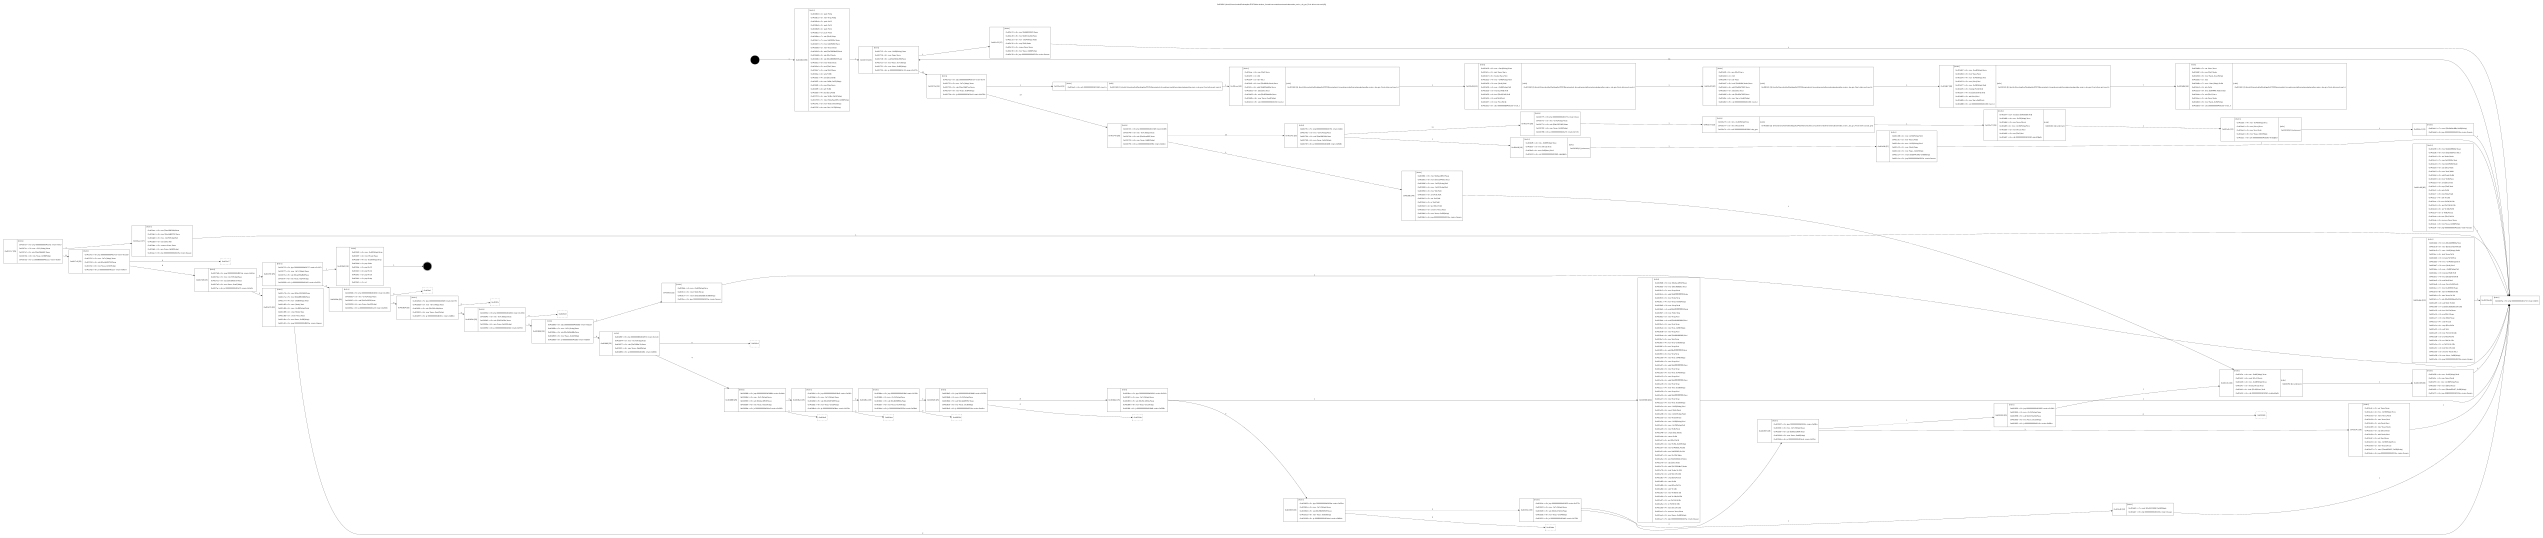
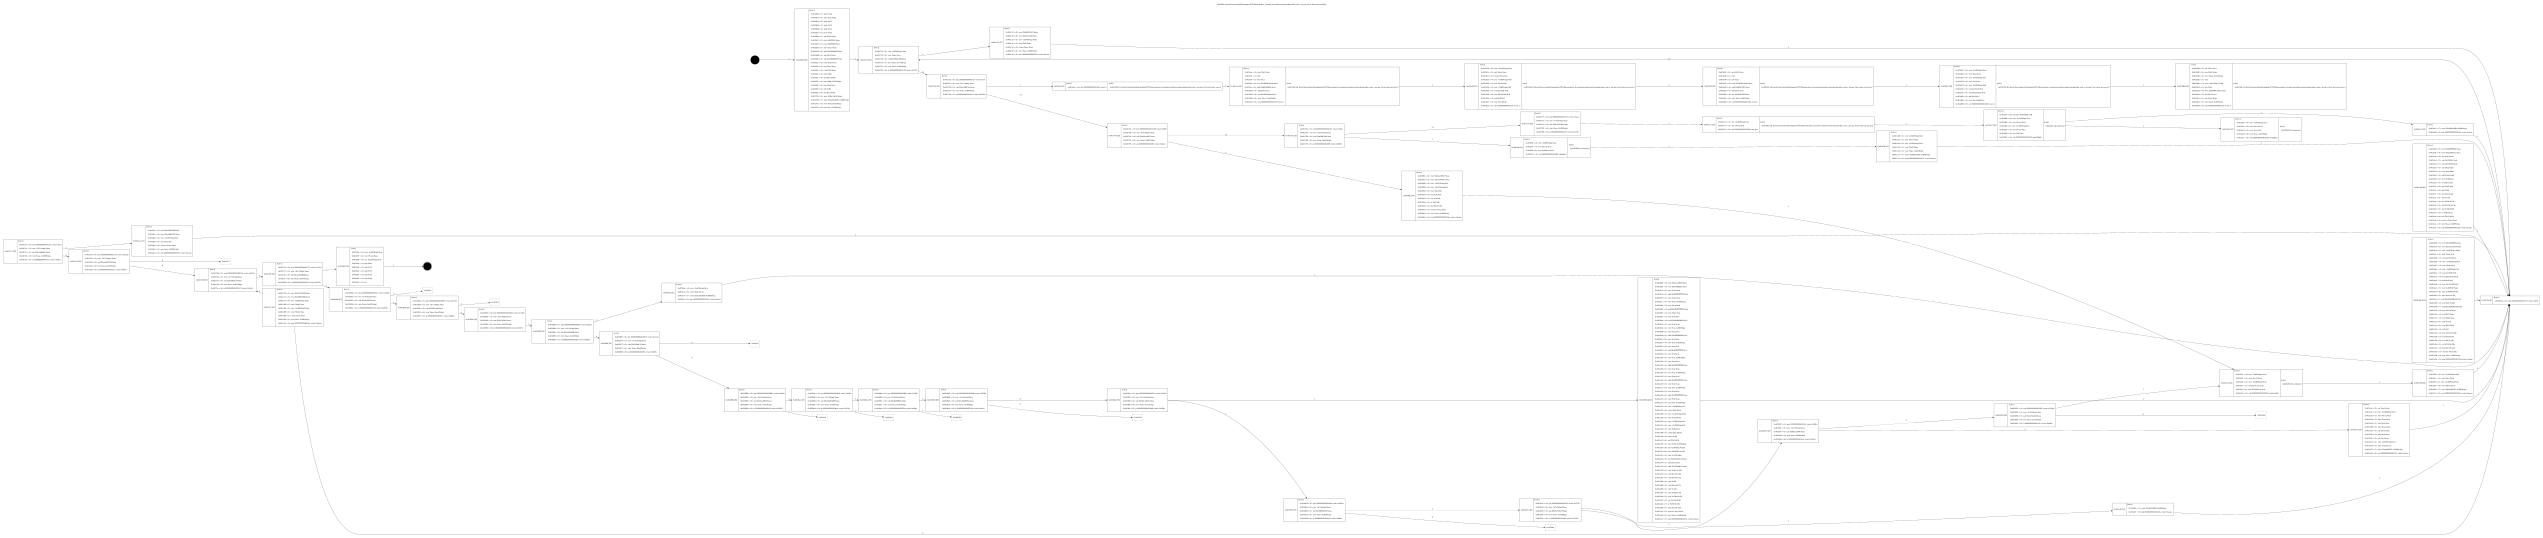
edge "0x401e9c [21]" -> "0x401eb1 [12]": now "0x401e7f [29]" -> "0x401eb1 [12]"
edge "0x4017d9 [25]" -> "0x401c75 [33]": reversed
node "0x402022": removed
